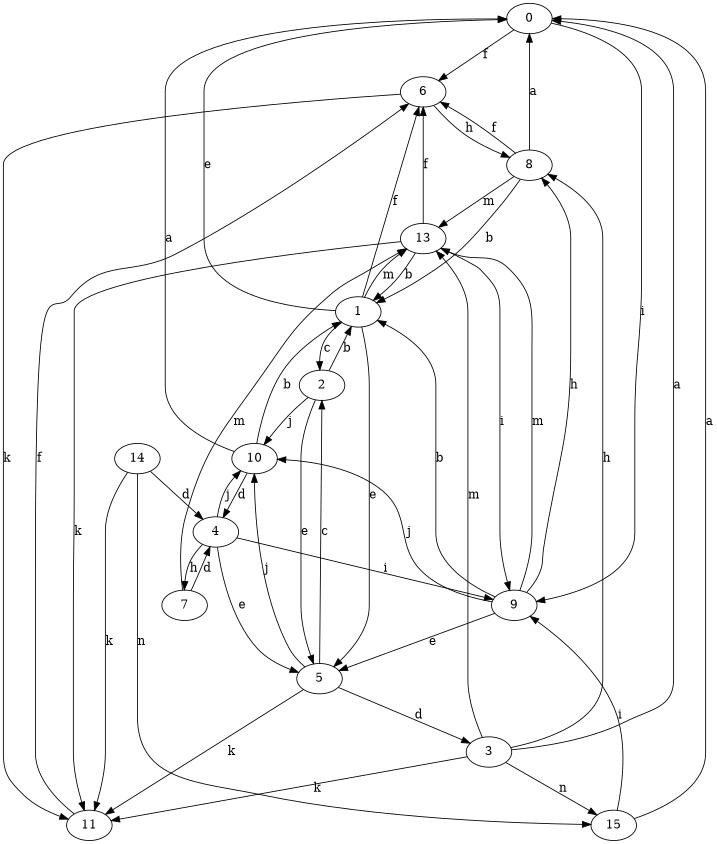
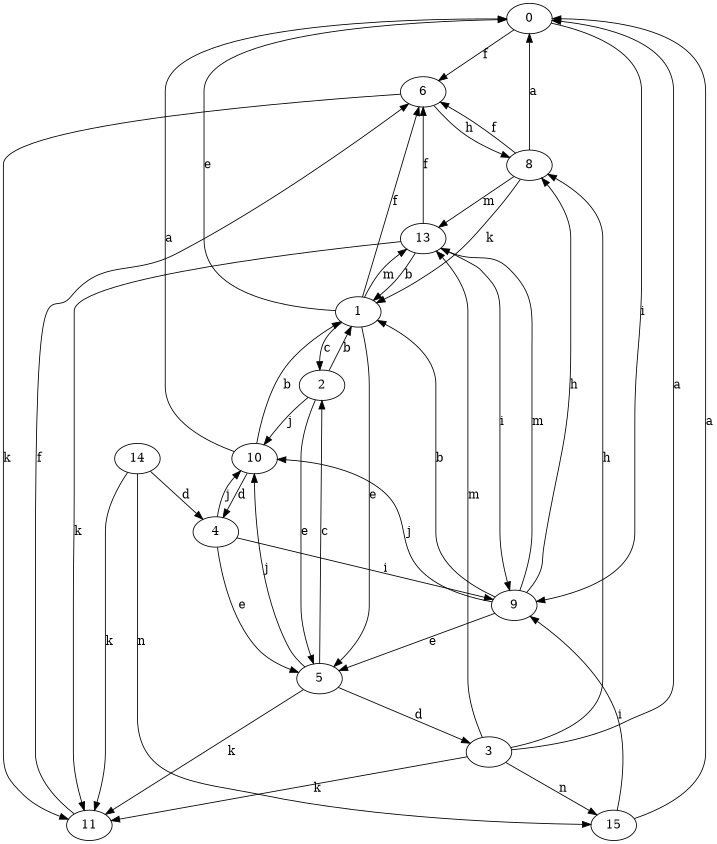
edge "8" -> "1": label "b" -> "k"
node "7": removed
